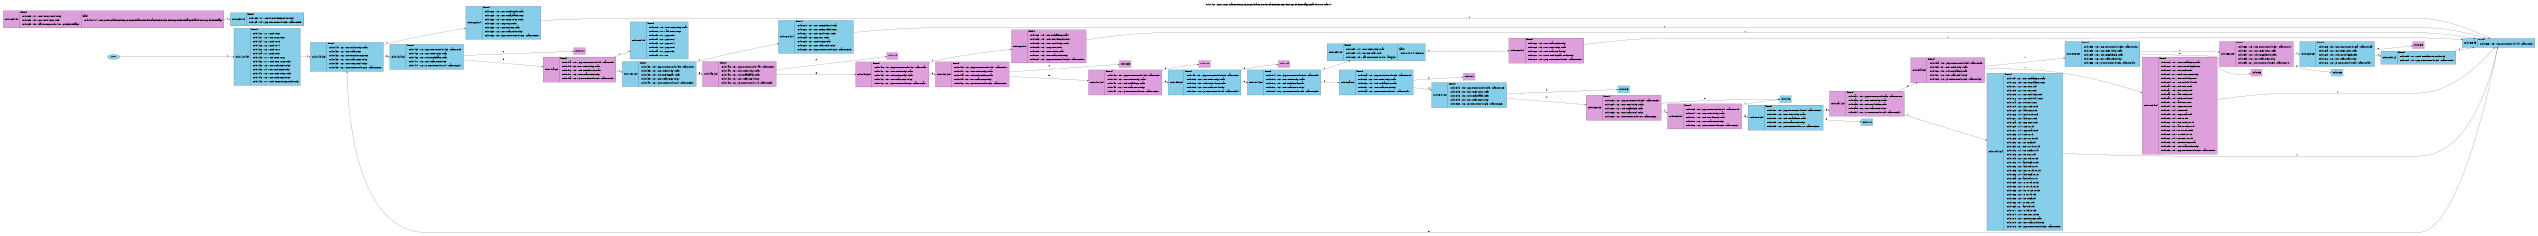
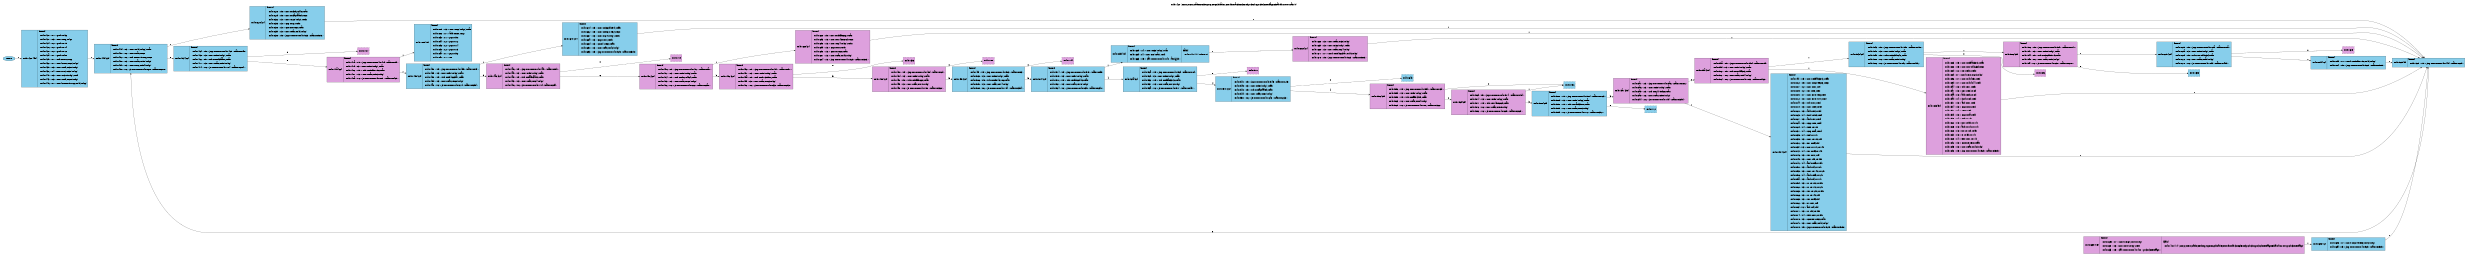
edge "0x4016f8 [12]" -> "0x401925 [5]": added, label "1"
